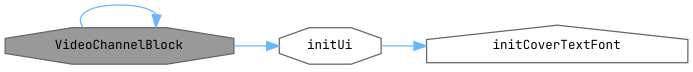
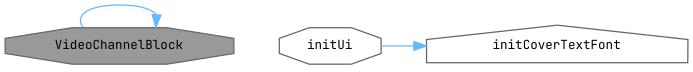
edge "VideoChannelBlock" -> "initUi": removed
